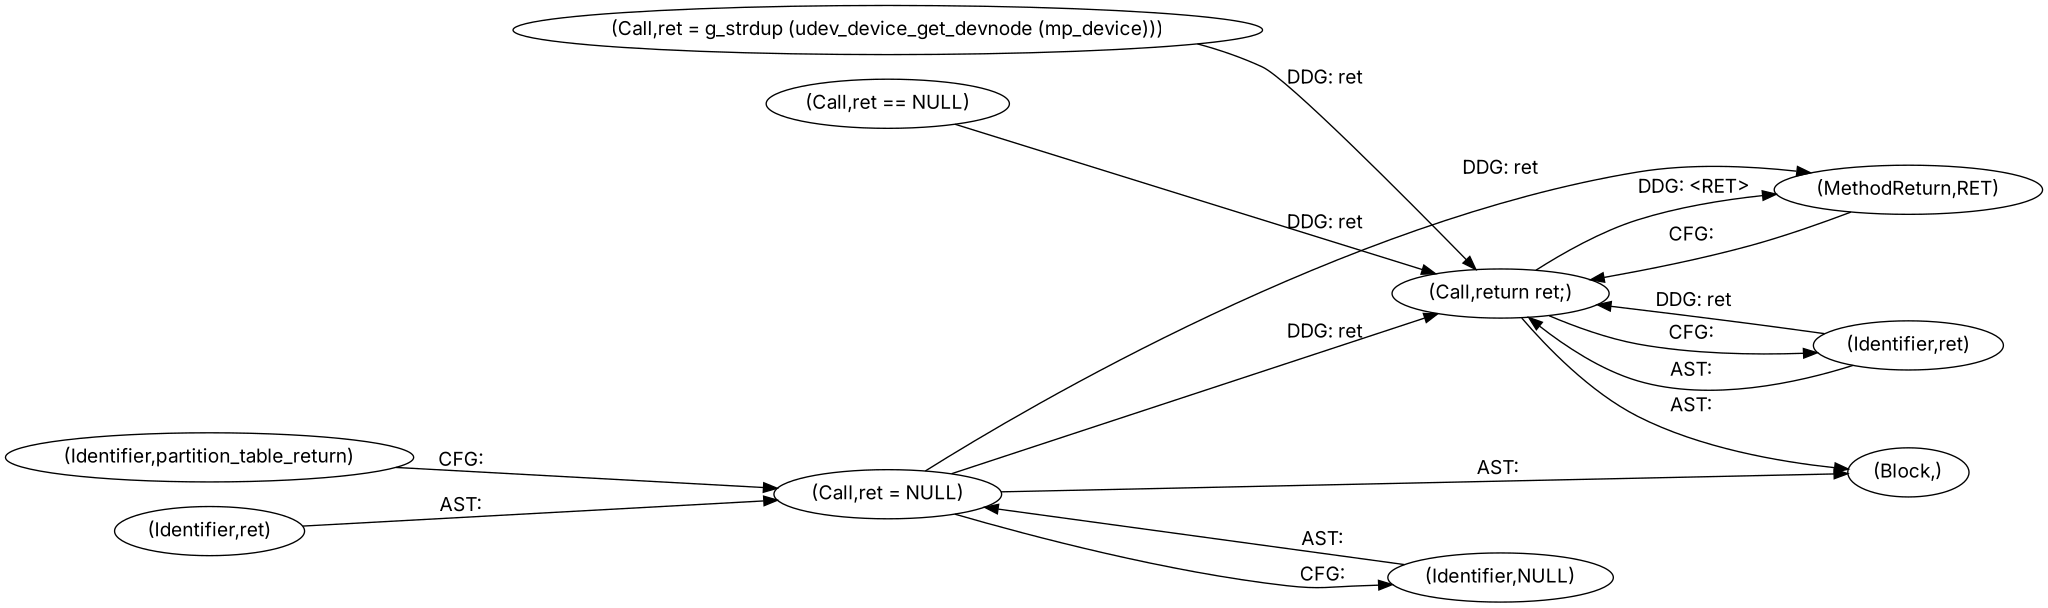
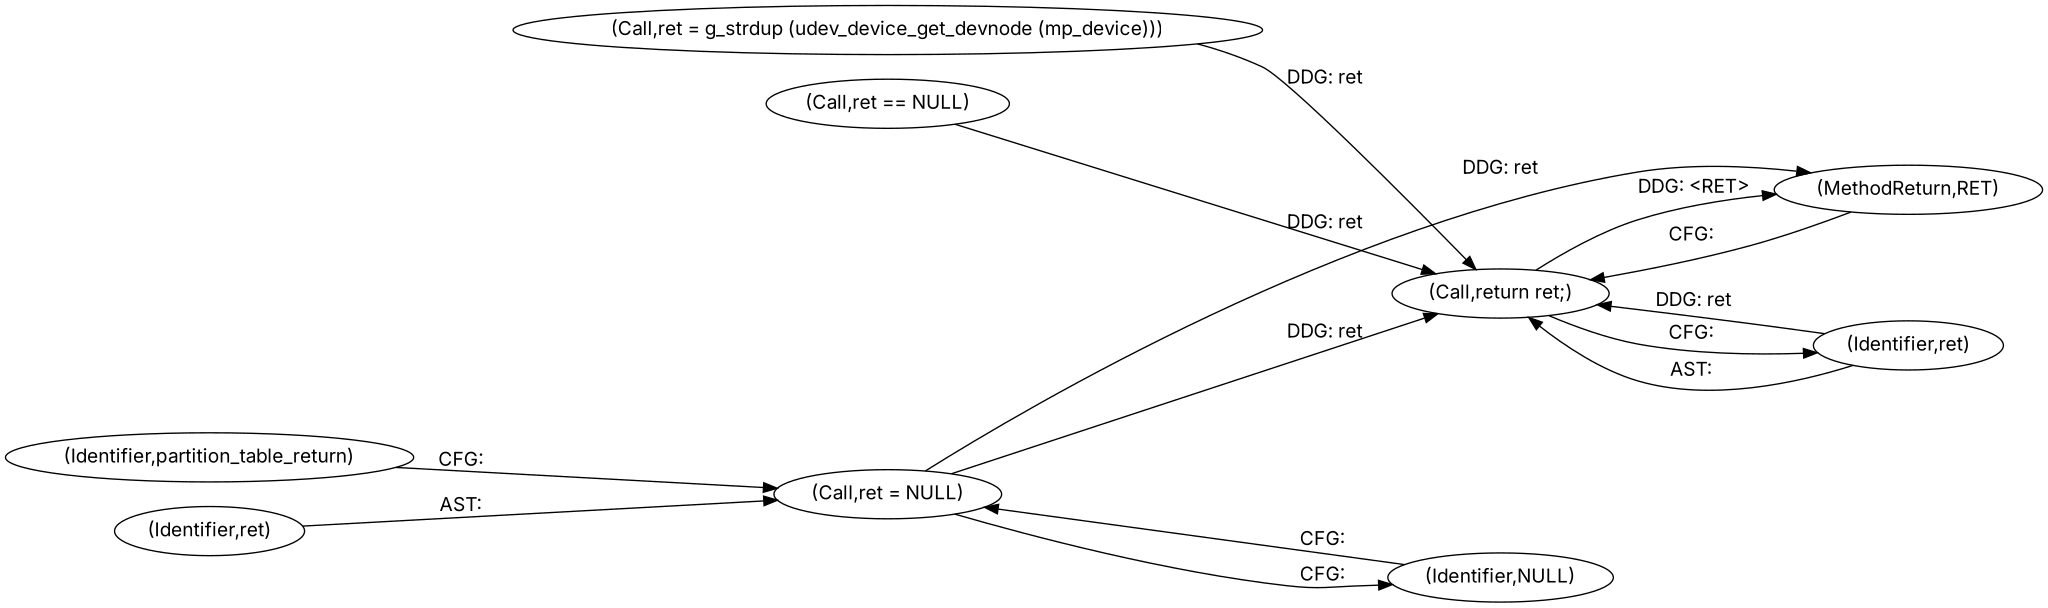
node "(Block,)": removed
edge "(Identifier,NULL)" -> "(Call,ret = NULL)": label "AST: " -> "CFG: "
